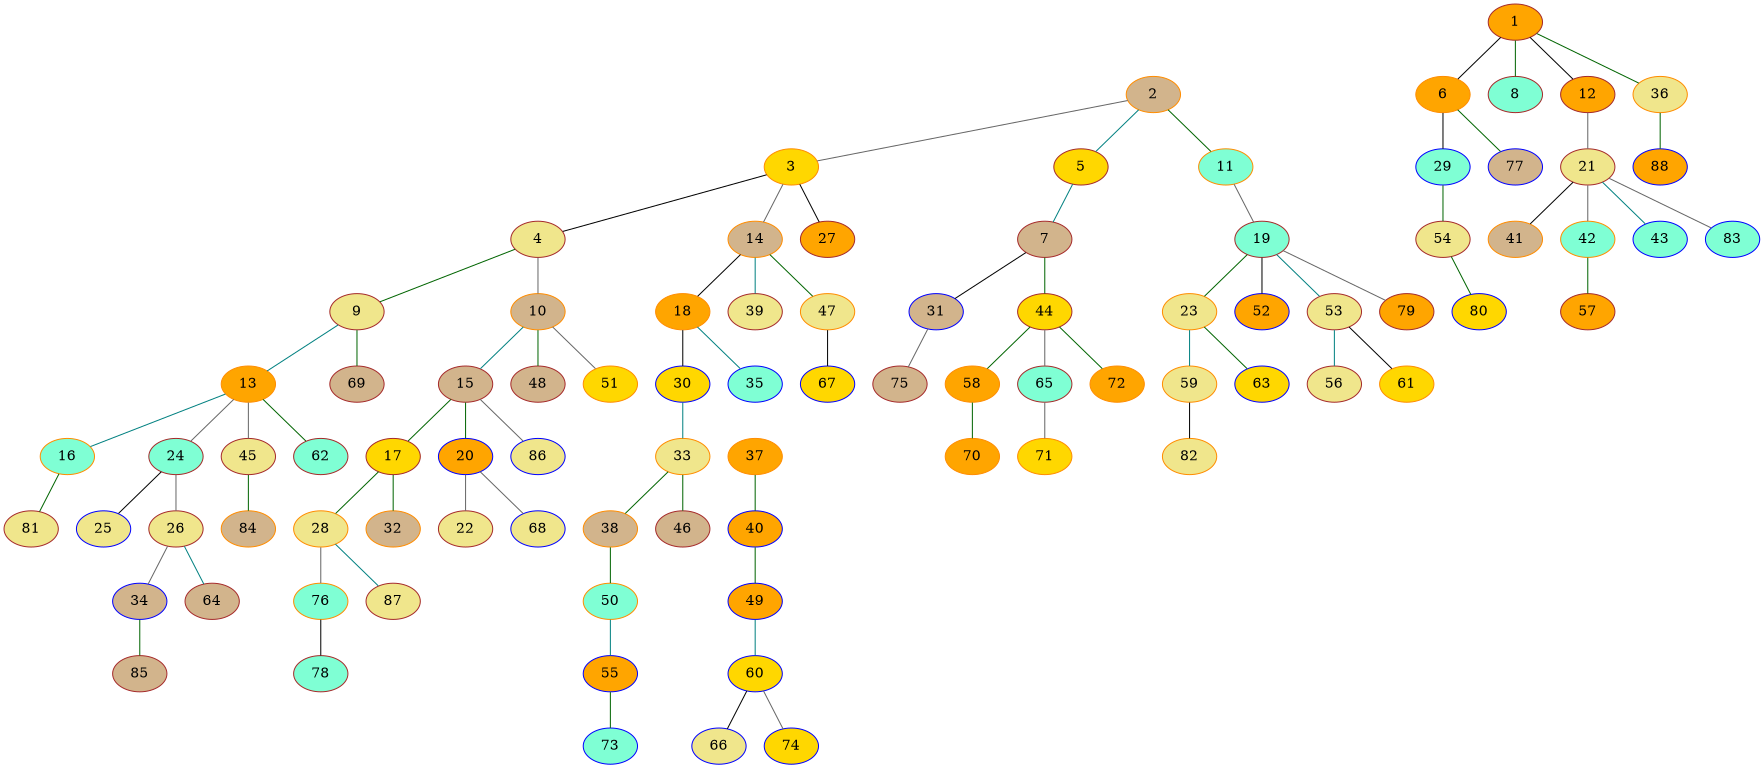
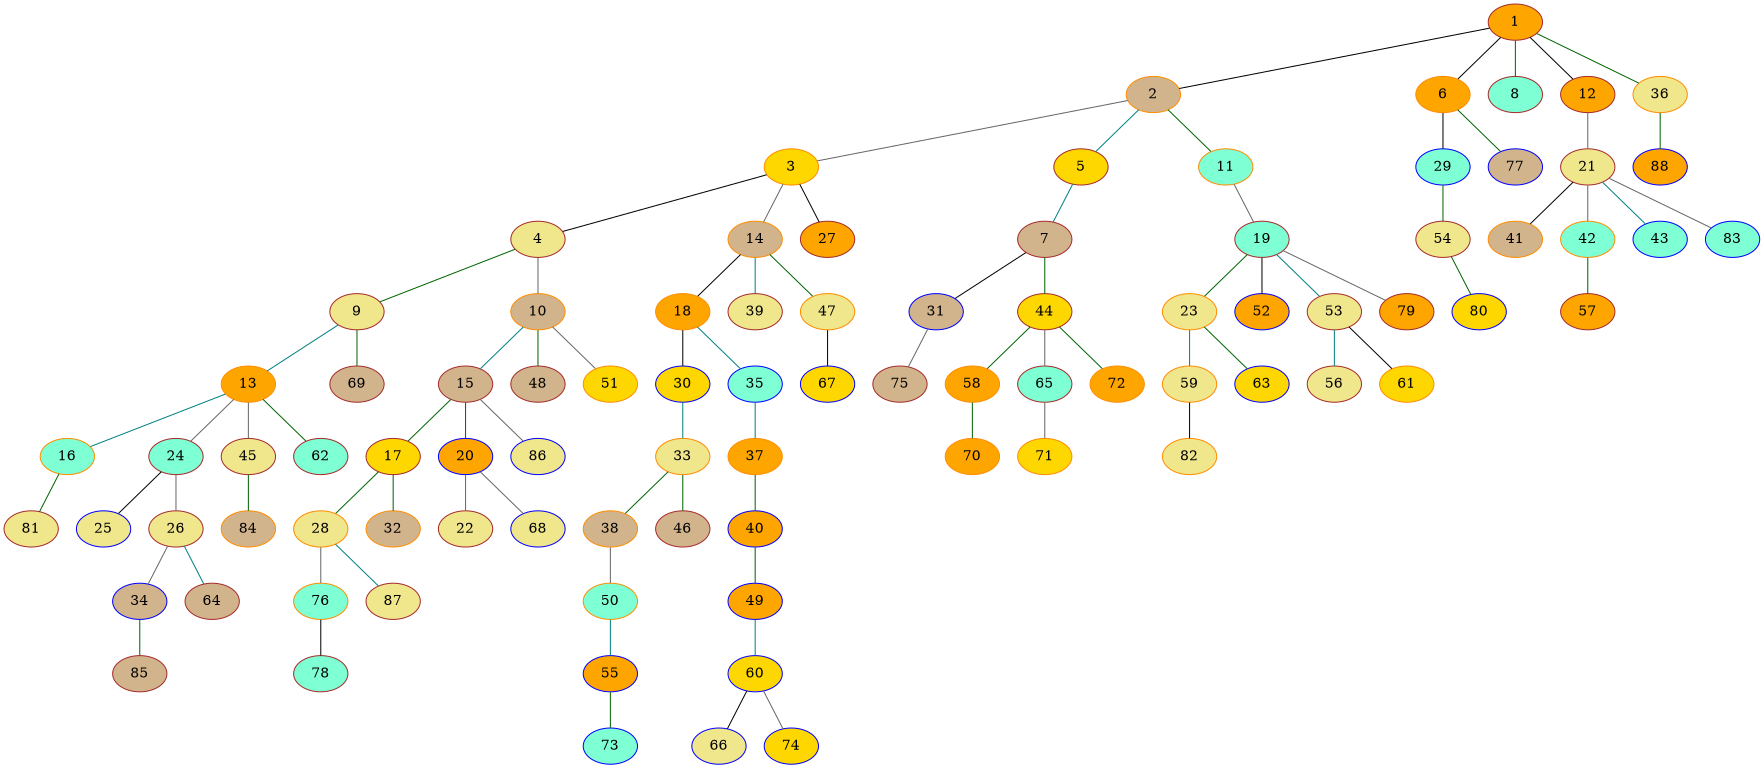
edge "1" -- "2": added
edge "35" -- "37": added
edge "38" -- "50": color darkgreen -> gray40
